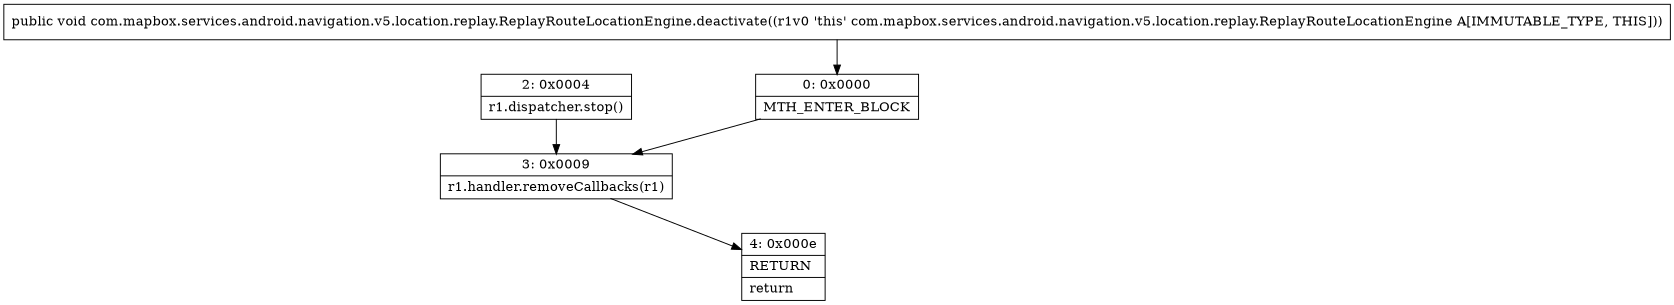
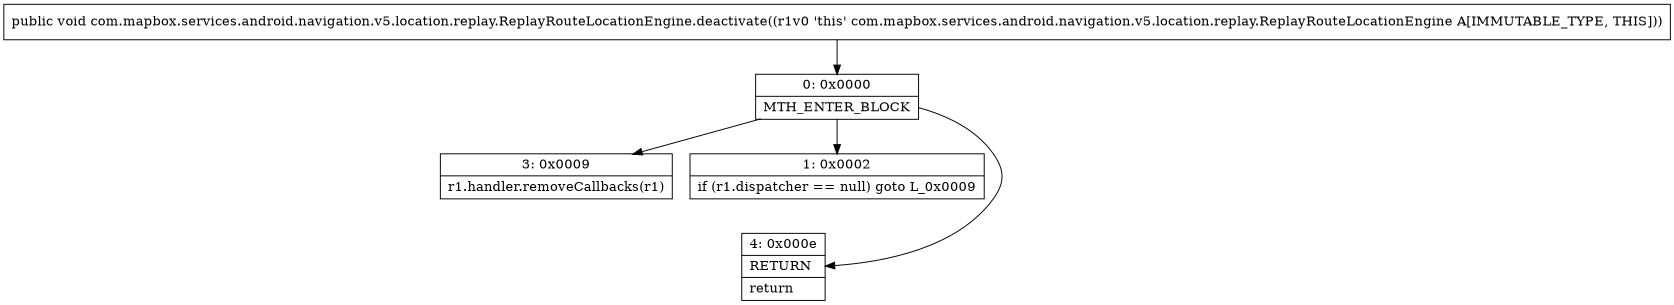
node "2: 0x0004": removed
node "1: 0x0002": added
edge "3: 0x0009" -> "4: 0x000e": now "0: 0x0000" -> "4: 0x000e"
